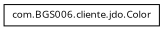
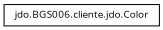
node "com.BGS006.cliente.jdo.Color": label "com.BGS006.cliente.jdo.Color" -> "jdo.BGS006.cliente.jdo.Color"
